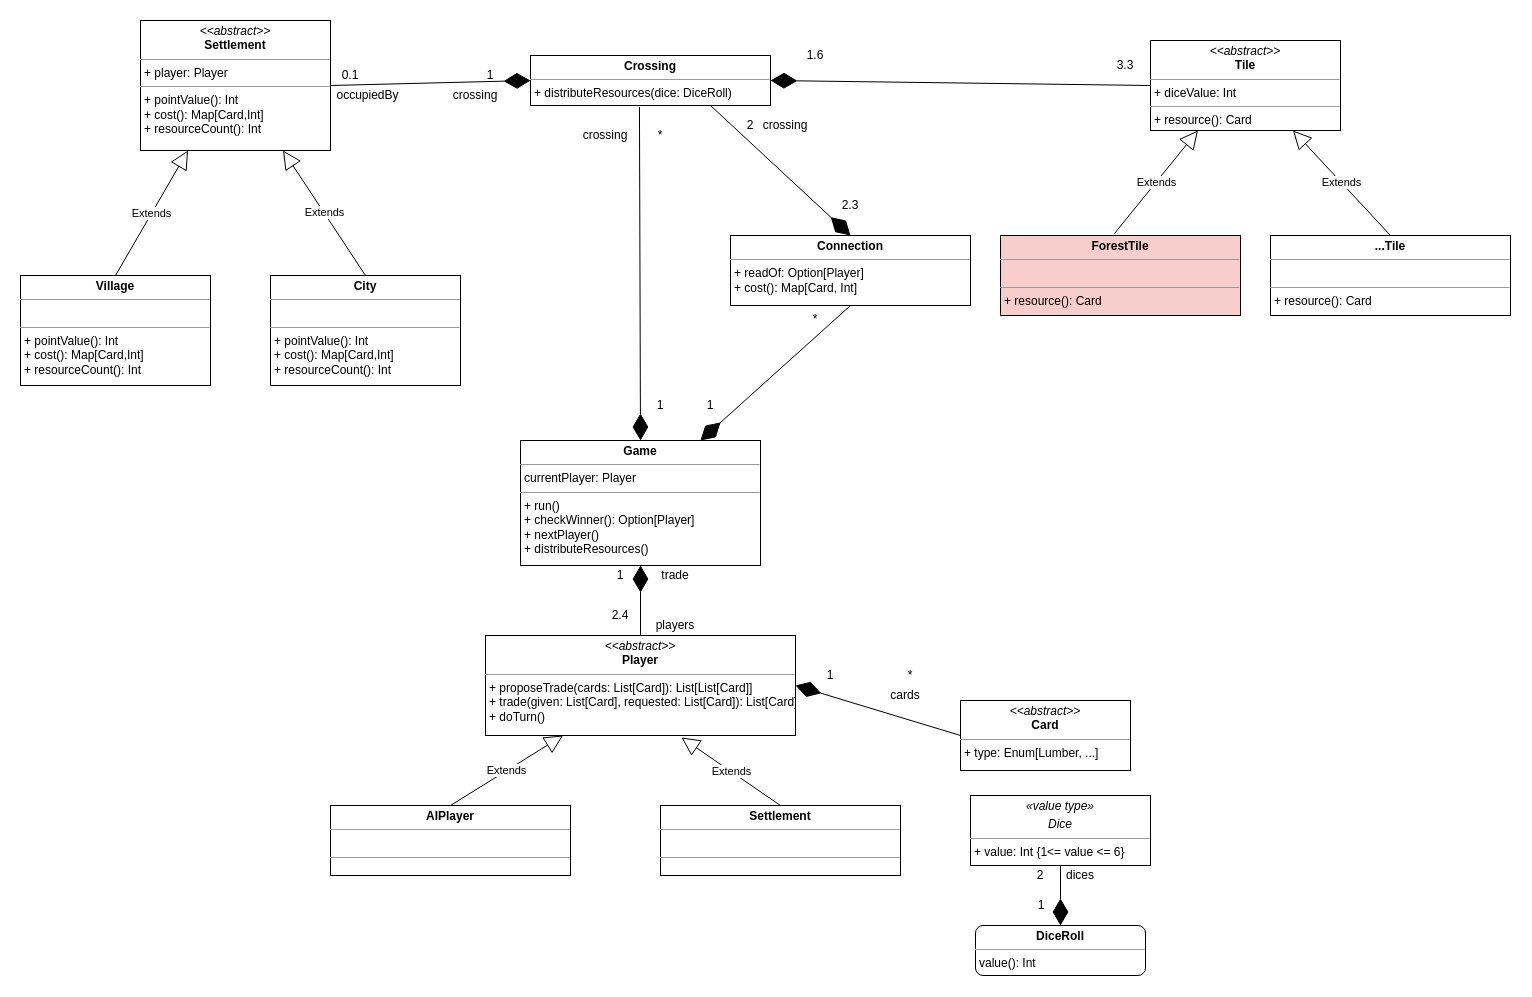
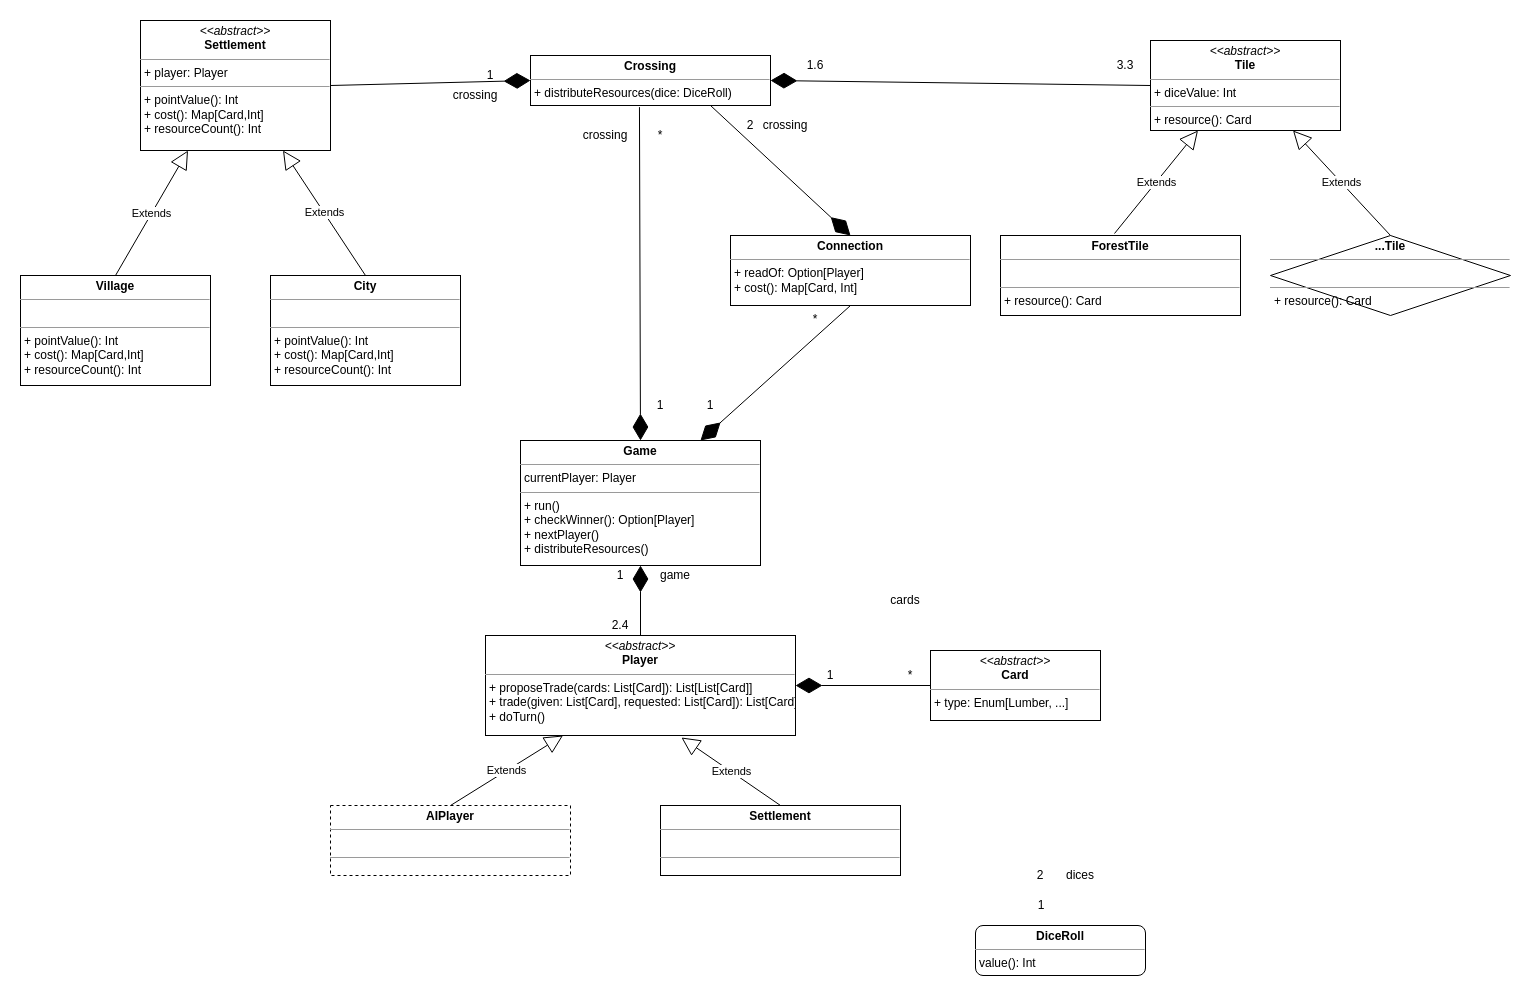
node "1.6": moved (816, 56) -> (816, 66)
node "0.1": removed
node "occupiedBy": removed
node "2.3": removed
node "ForestTile + resource(): Card": fillcolor #f8cecc -> #ffffff
node "...Tile + resource(): Card": shape rectangle -> diamond
node "trade": label "trade" -> "game"
node "2.4": moved (621, 616) -> (621, 626)
node "players": removed
node "cards": moved (906, 696) -> (906, 601)
node "<<abstract>> Card + type: Enum[Lumber, ...]": moved (1046, 736) -> (1016, 686)
node "«value type» Dice + value: Int {1<= value <= 6}": removed
node "AIPlayer": style solid -> dashed
edge "«value type» Dice + value: Int {1<= value <= 6}" -> "DiceRoll value(): Int": removed
